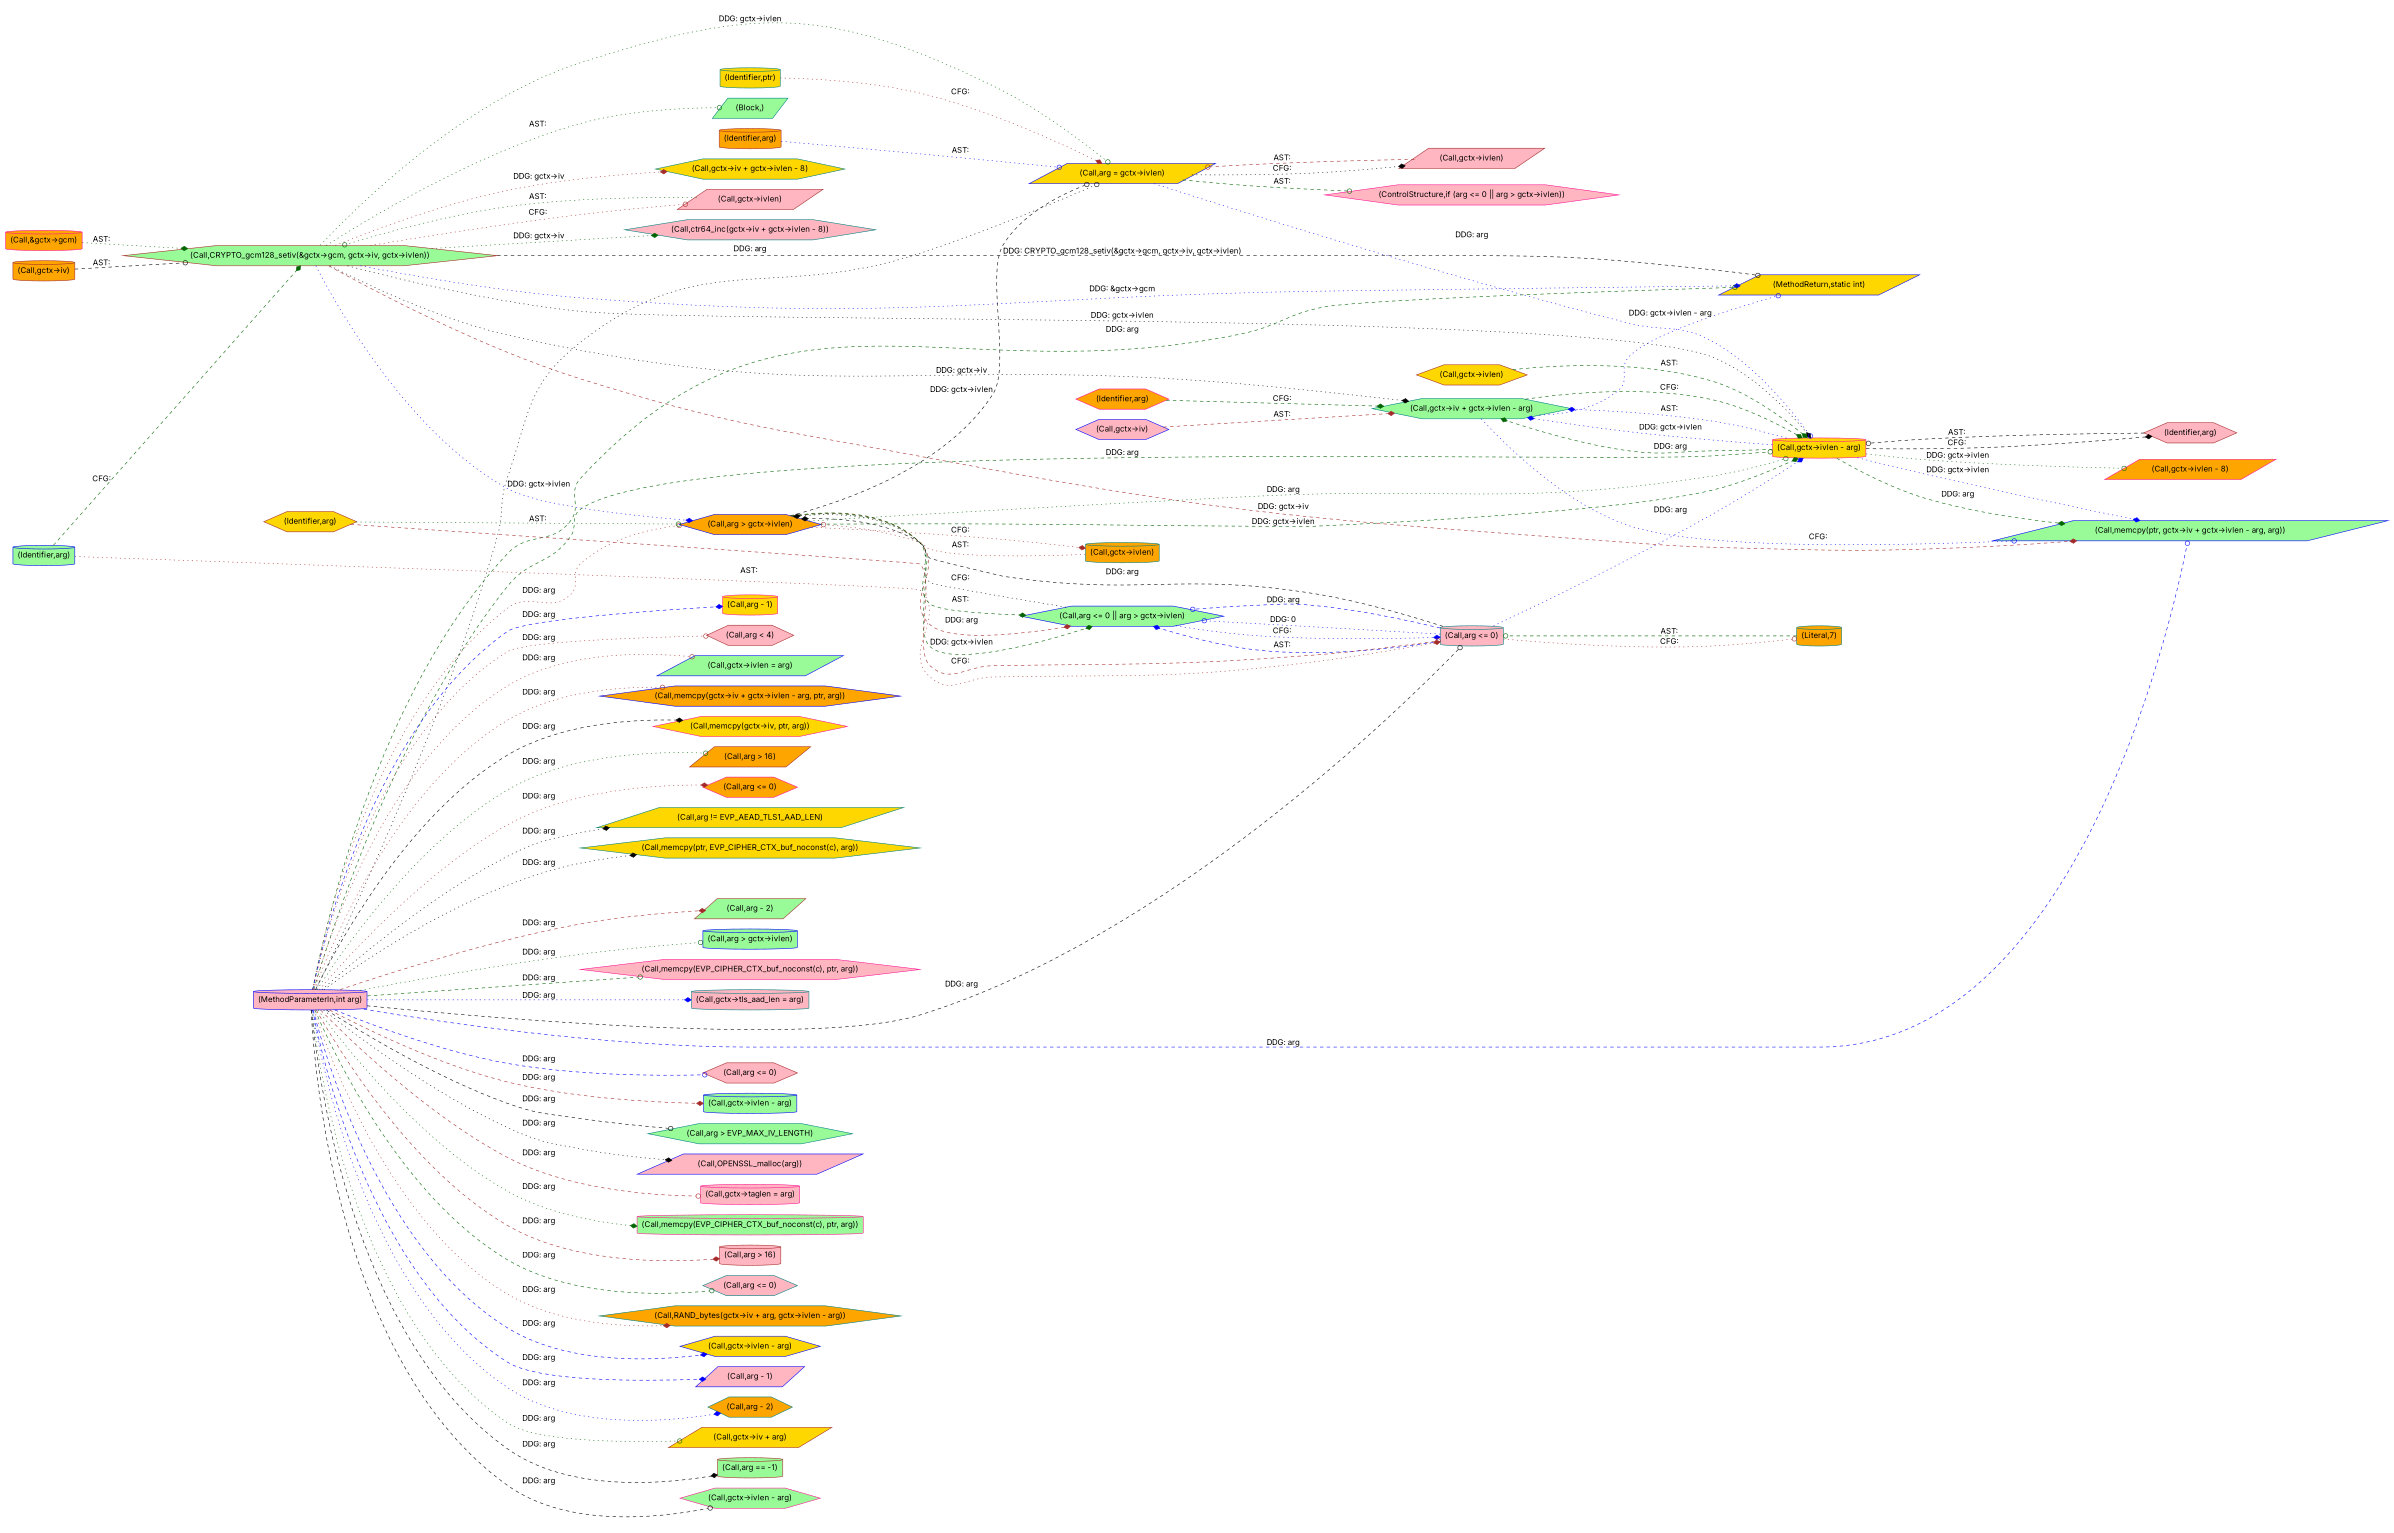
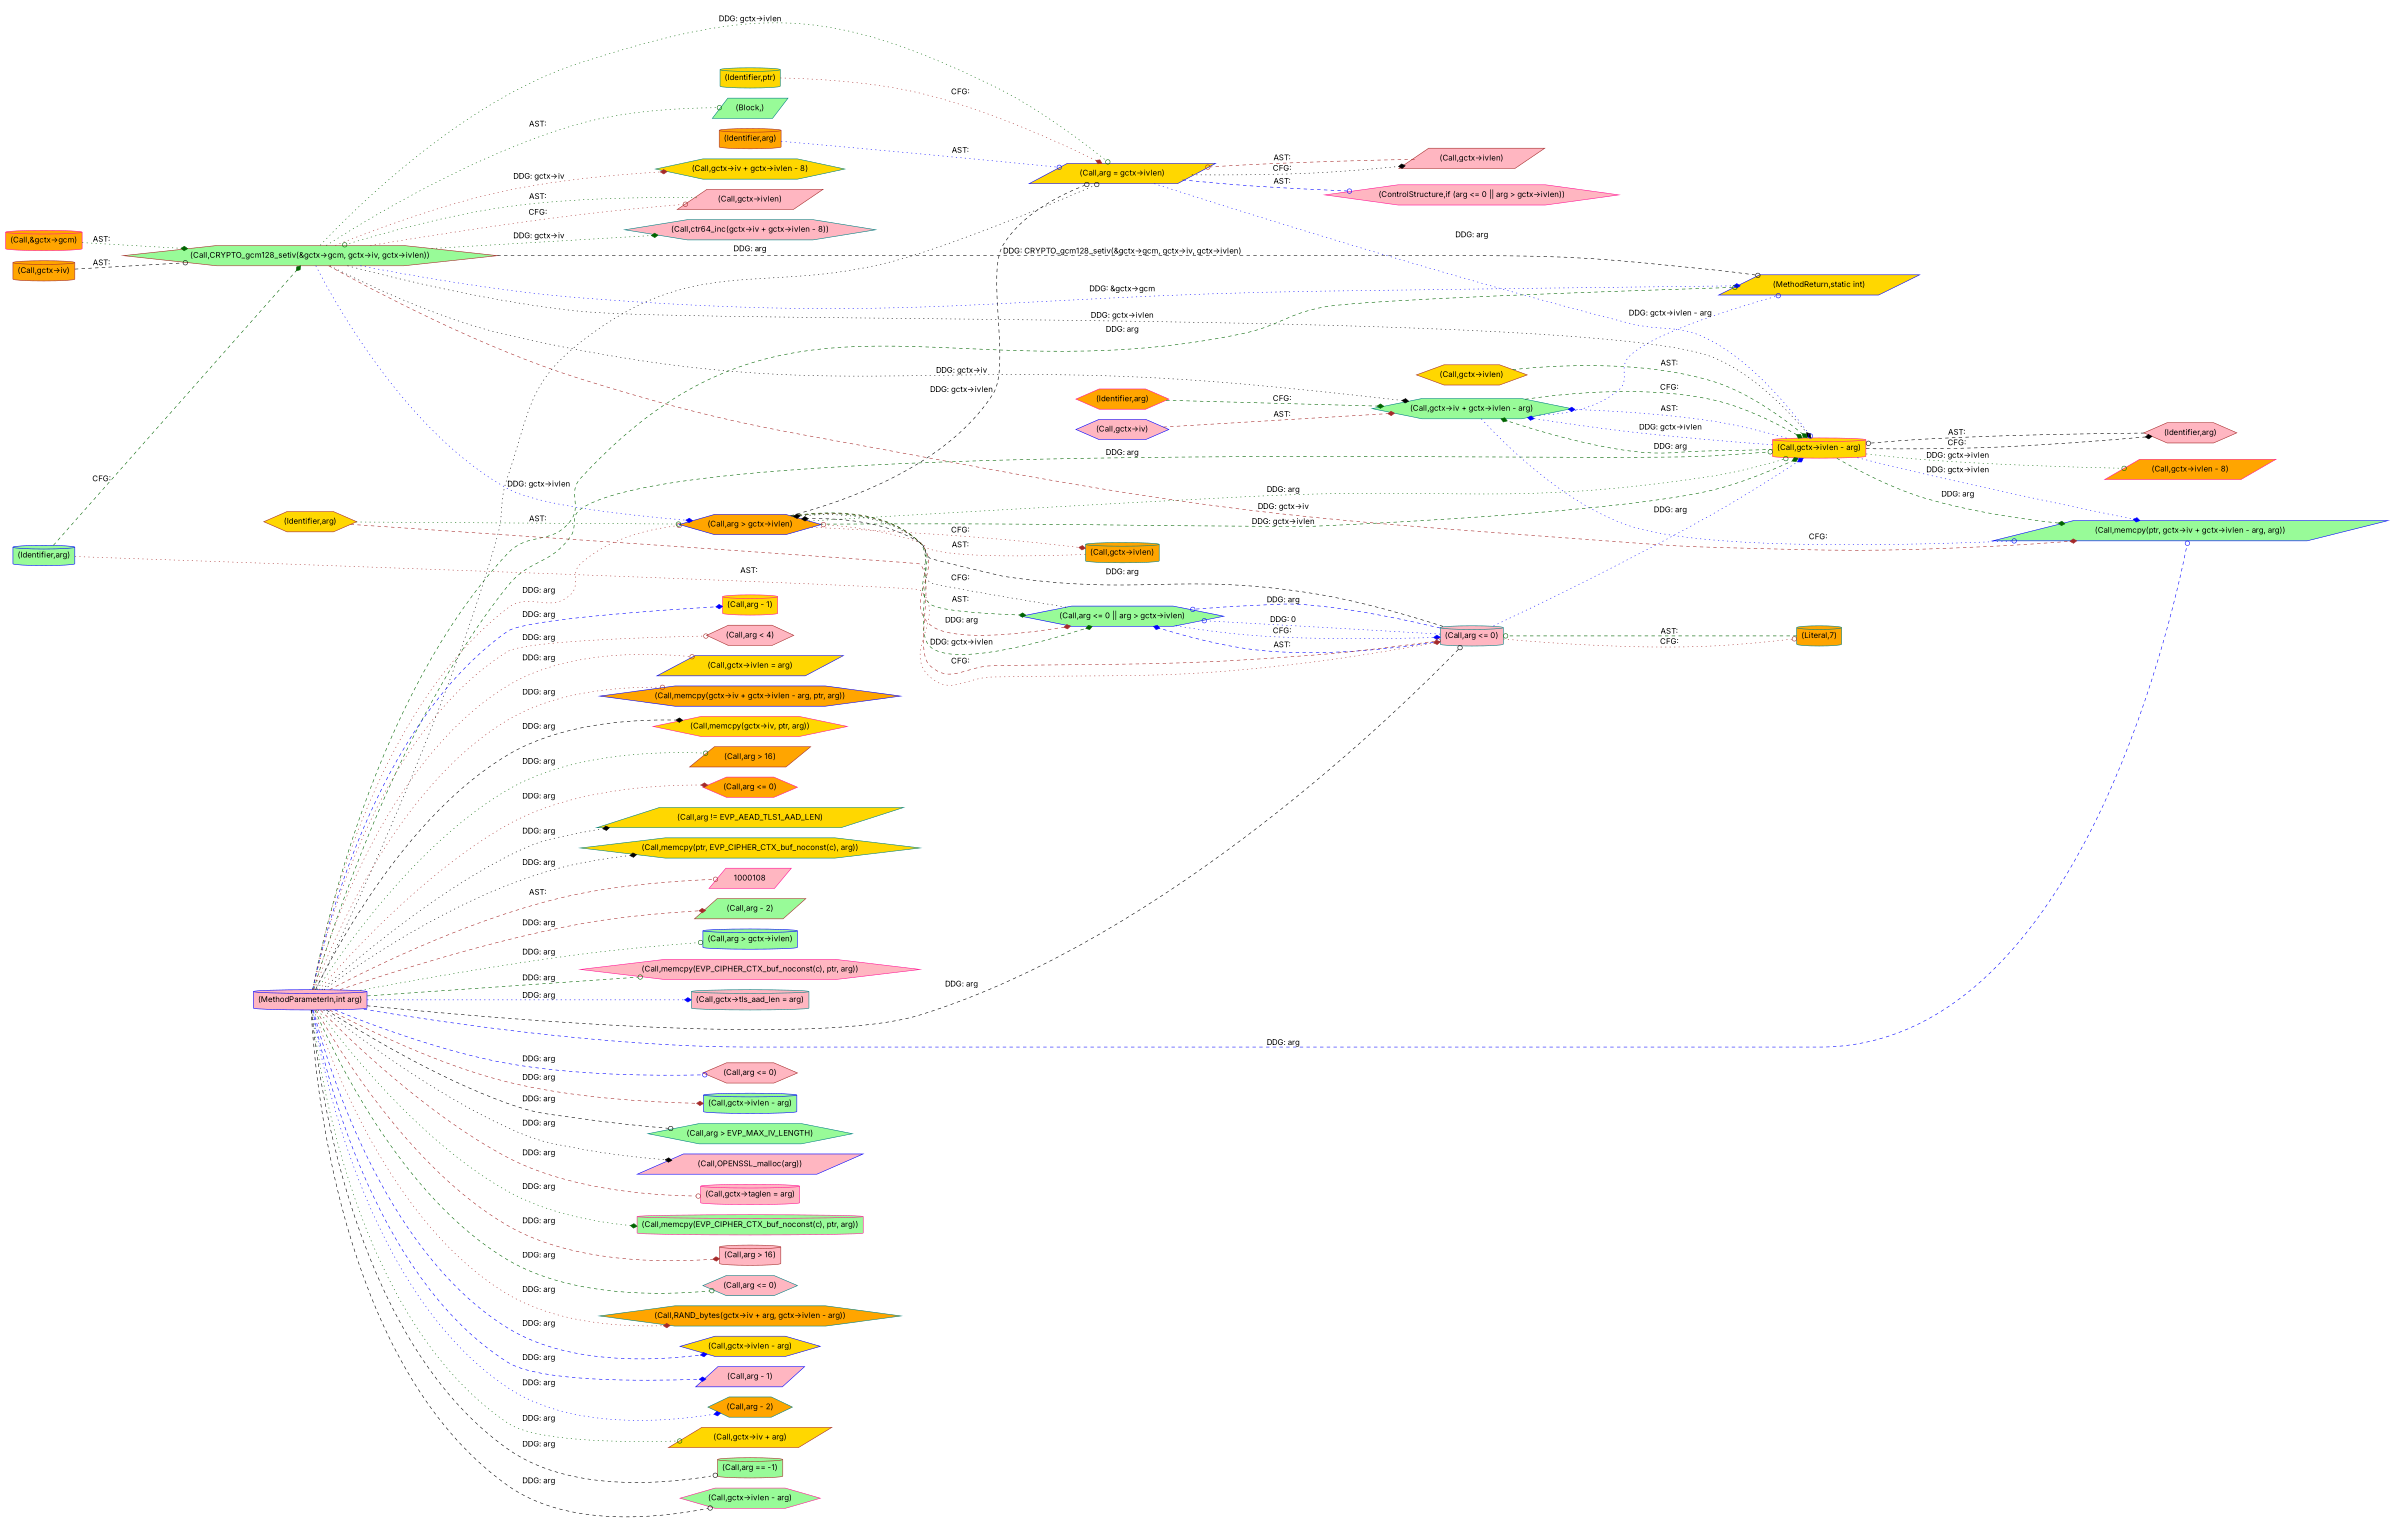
edge "(Call,arg = gctx->ivlen)" -> "(ControlStructure,if (arg <= 0 || arg > gctx->ivlen))": color darkgreen -> blue
node "(Call,gctx->ivlen = arg)": fillcolor palegreen -> gold
node "1000108": added
edge "(MethodParameterIn,int arg)" -> "(Call,arg == -1)": arrowhead diamond -> odot
